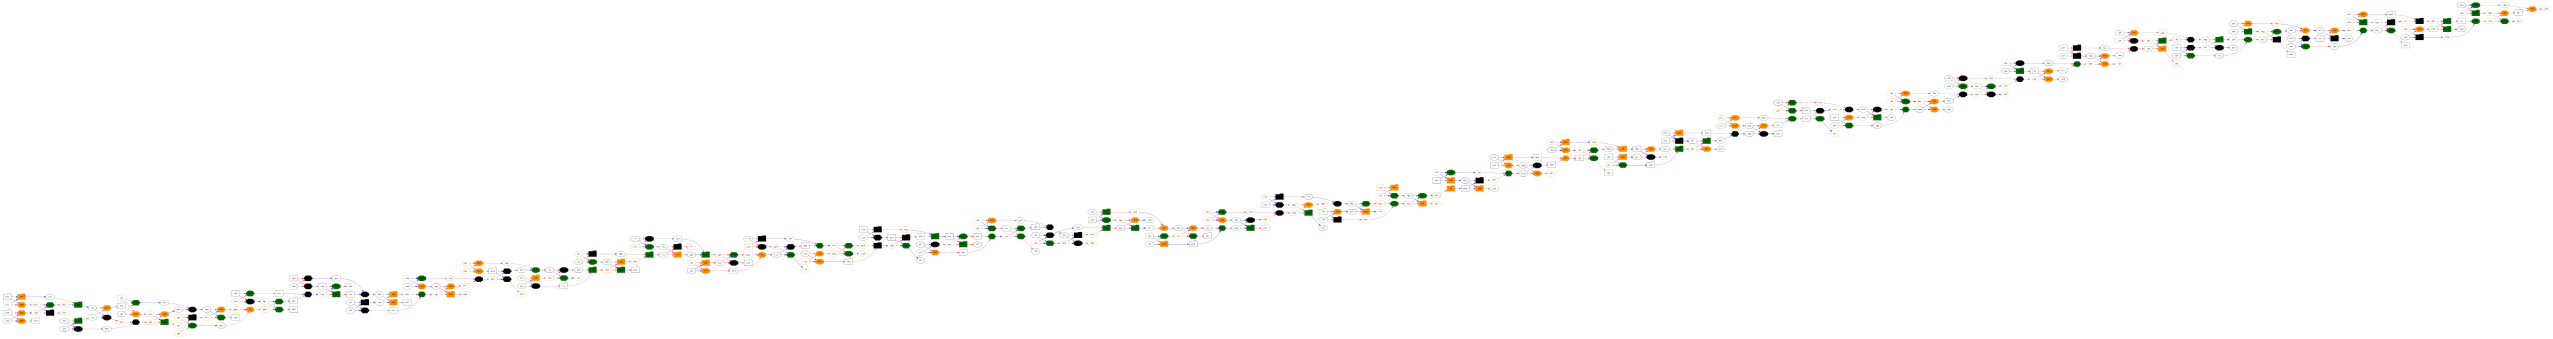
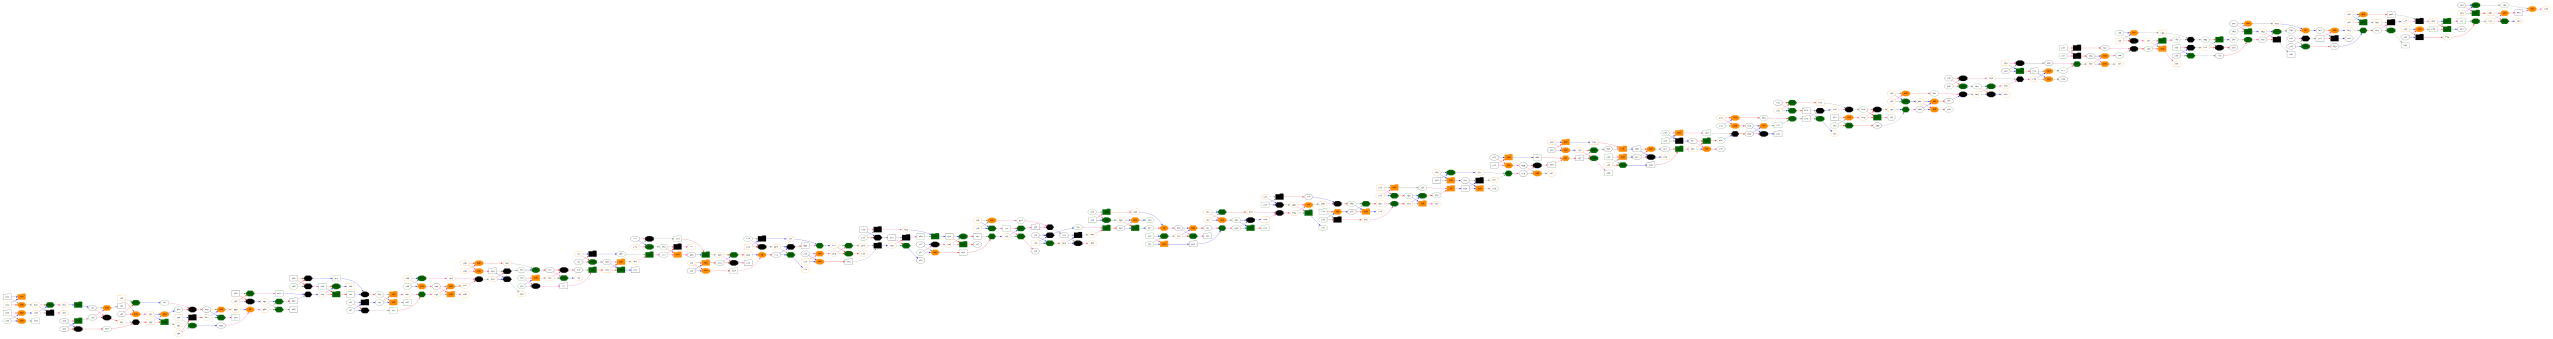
node "qjh": added
node "cjr": removed
